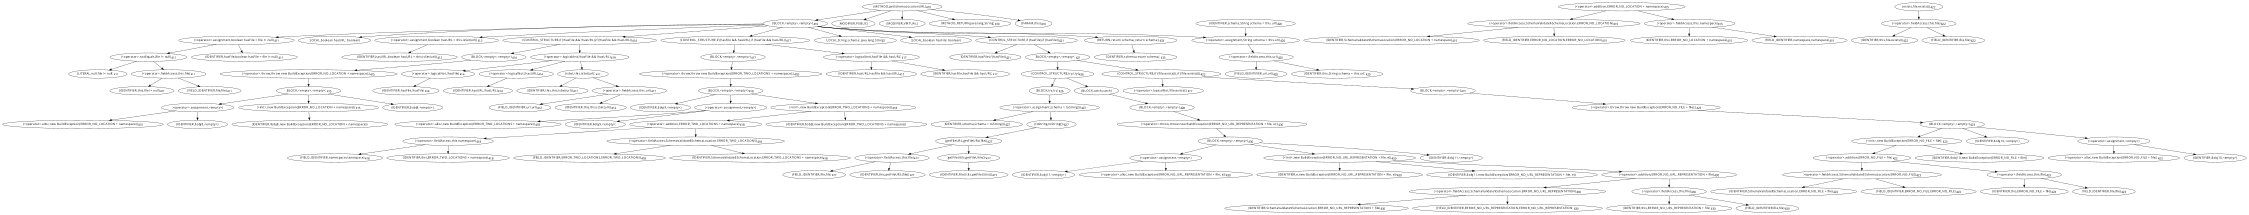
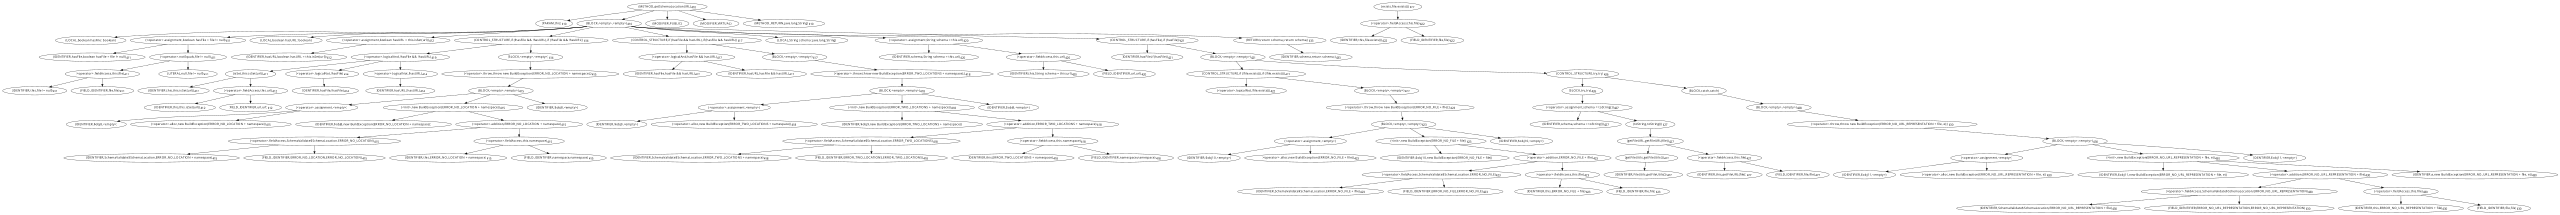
edge "(IDENTIFIER,schema,String schema = this.url)" -> "(<operator>.assignment,String schema = this.url)": reversed
edge "(<init>,new BuildException(ERROR_NO_LOCATION + namespace))" -> "(<operator>.addition,ERROR_NO_LOCATION + namespace)": added
